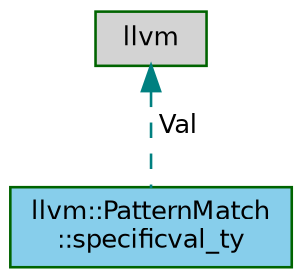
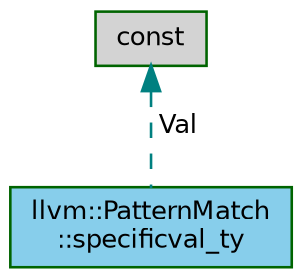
node "llvm": label "llvm" -> "const"
